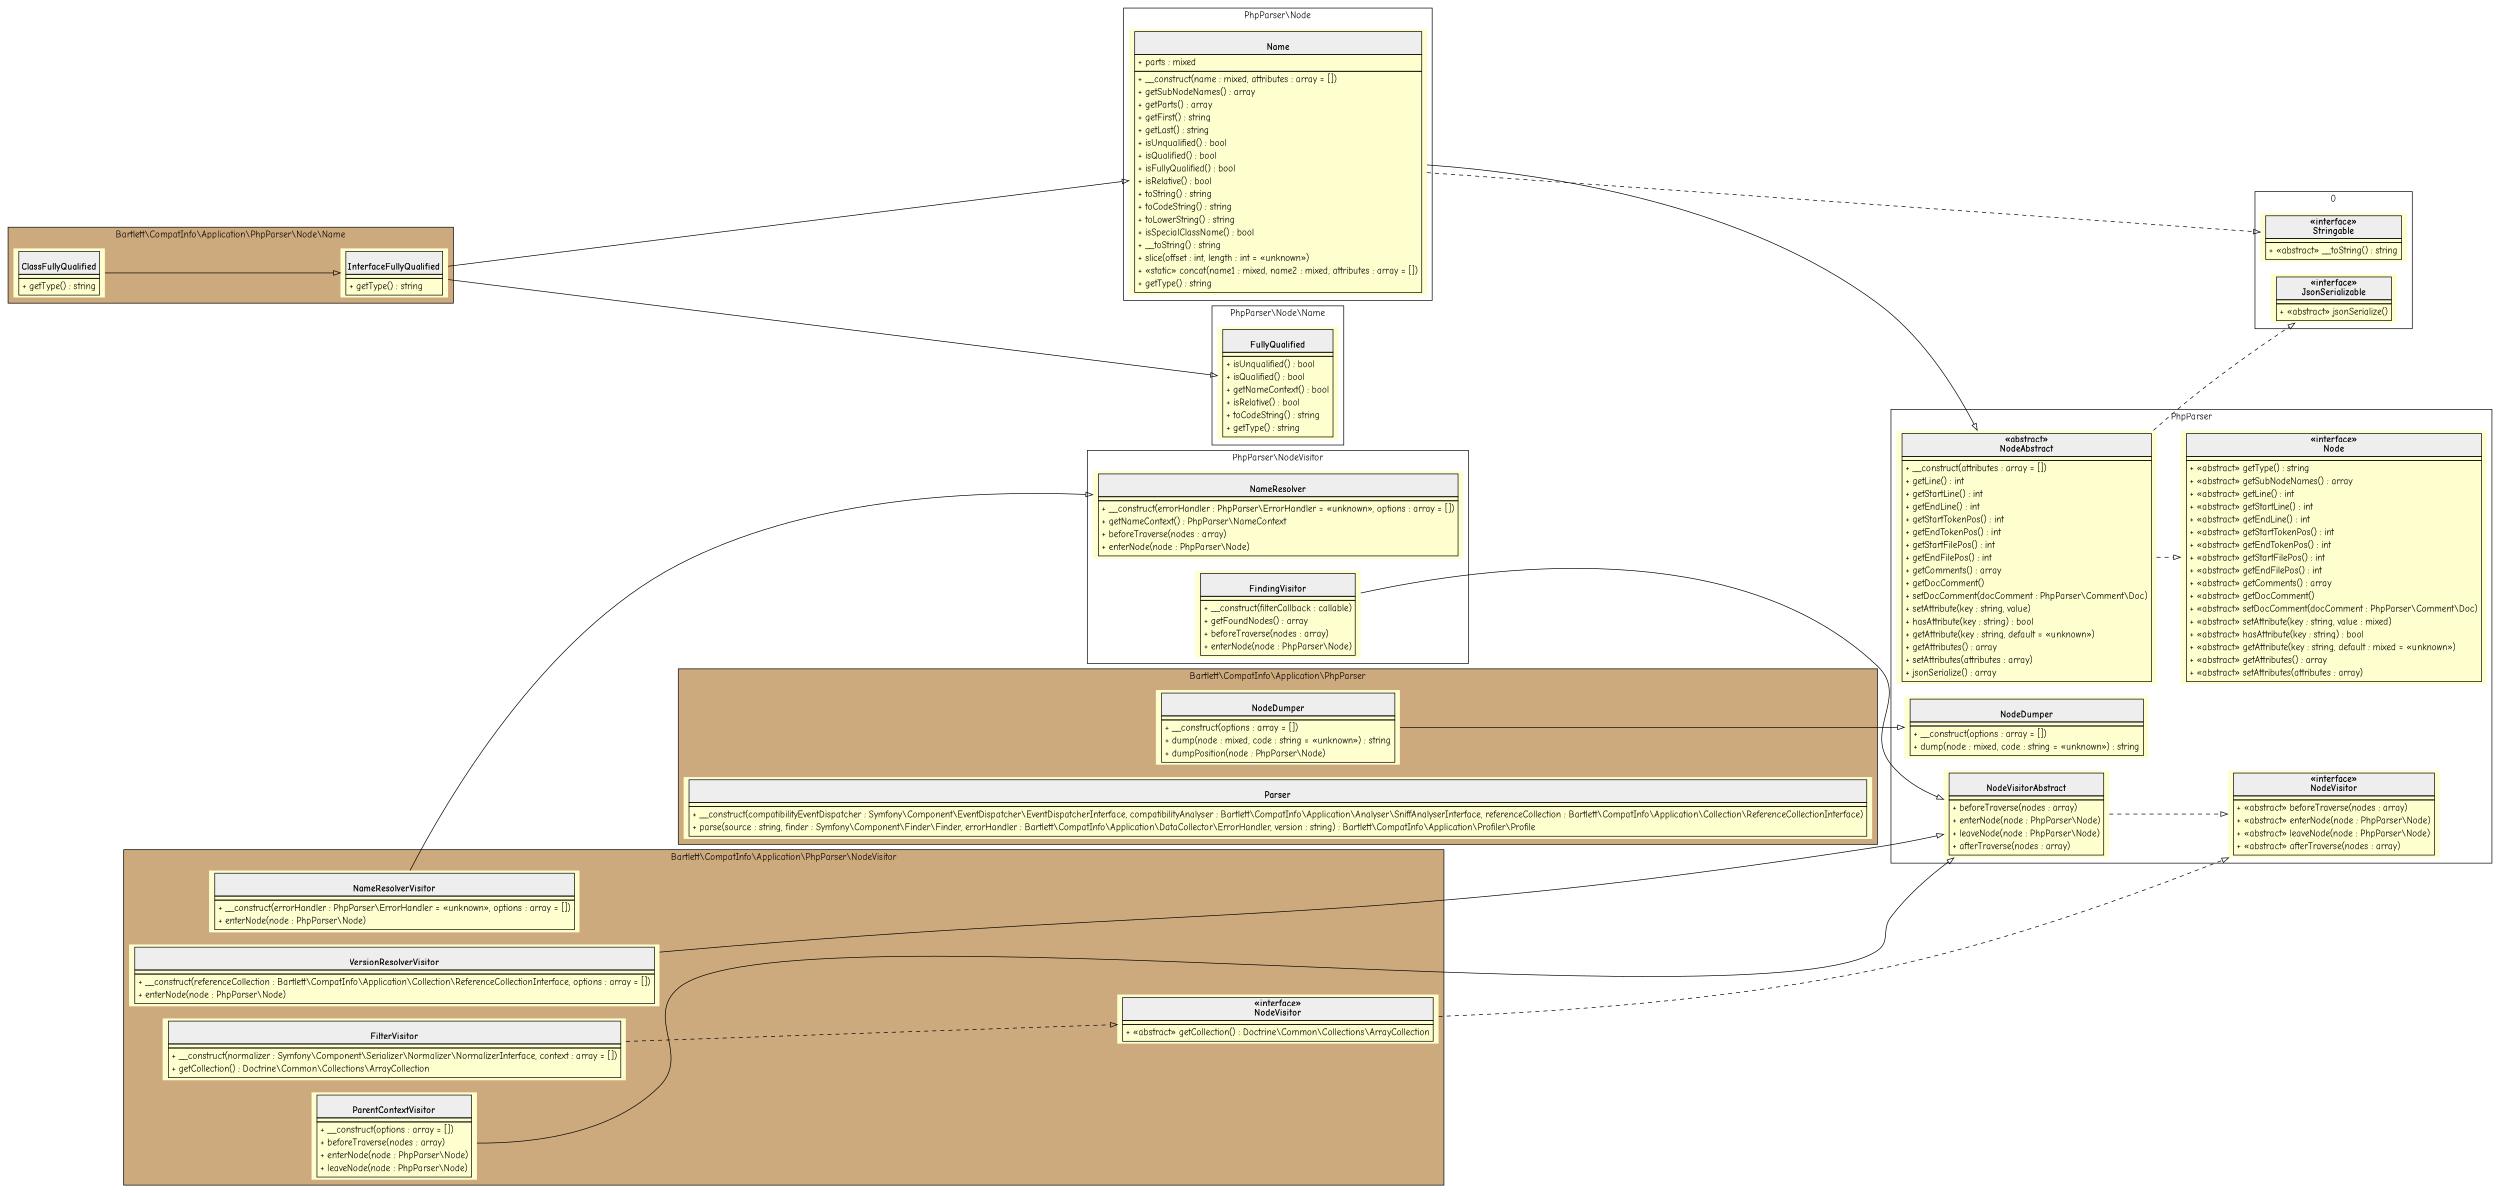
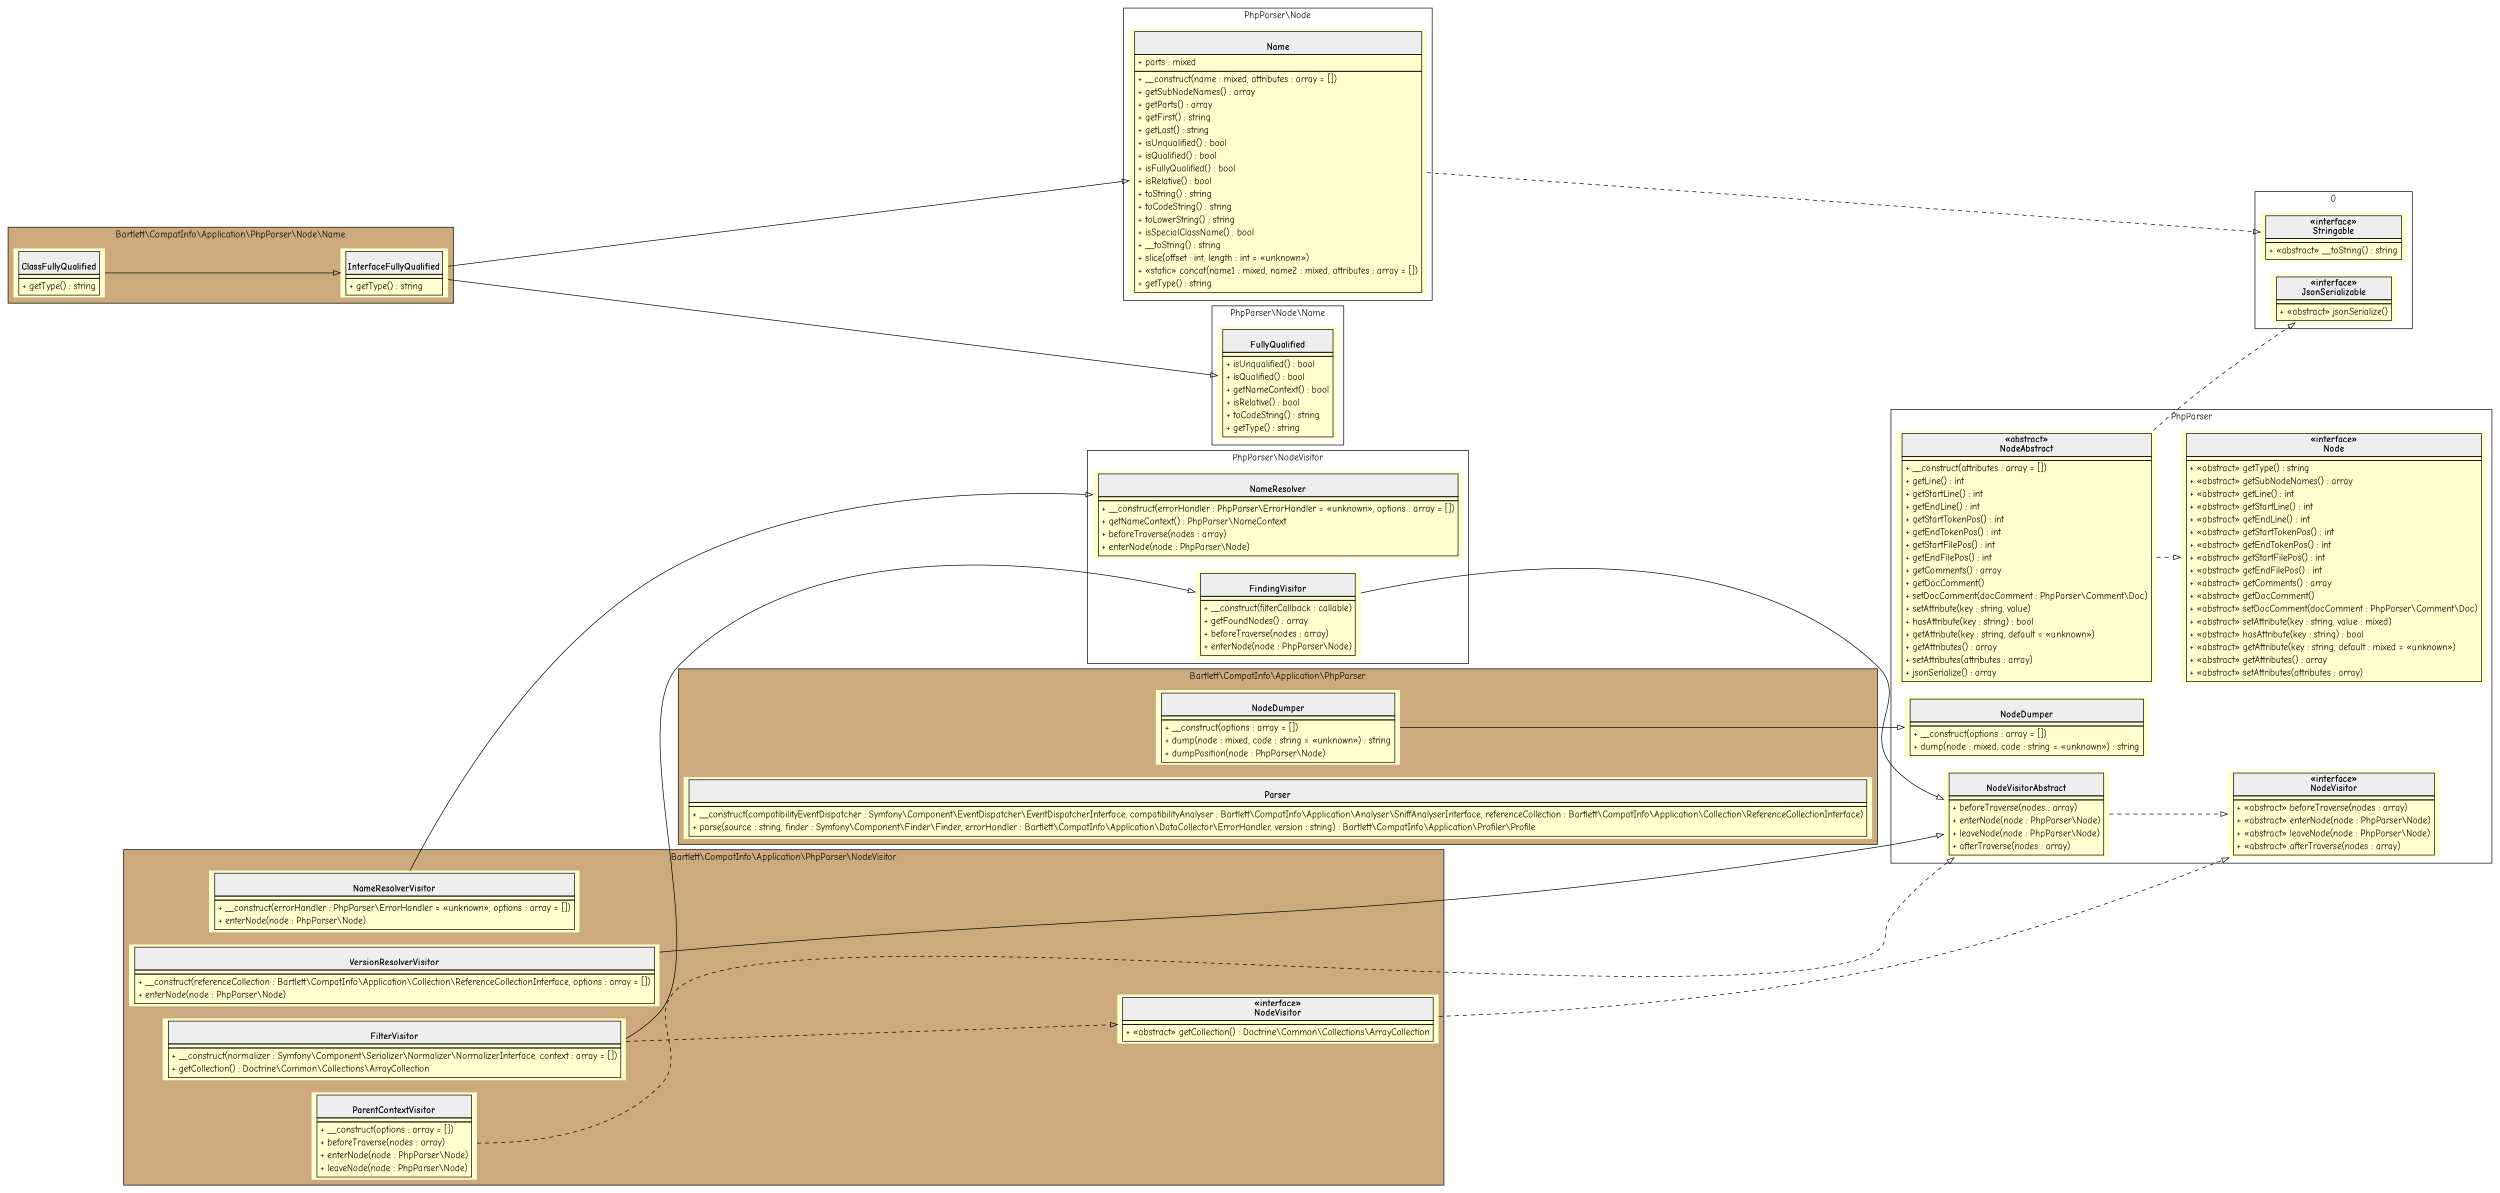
edge "Name" -> "NodeAbstract": removed
edge "FilterVisitor" -> "FindingVisitor": added
edge "ParentContextVisitor" -> "NodeVisitorAbstract": style filled -> dashed
